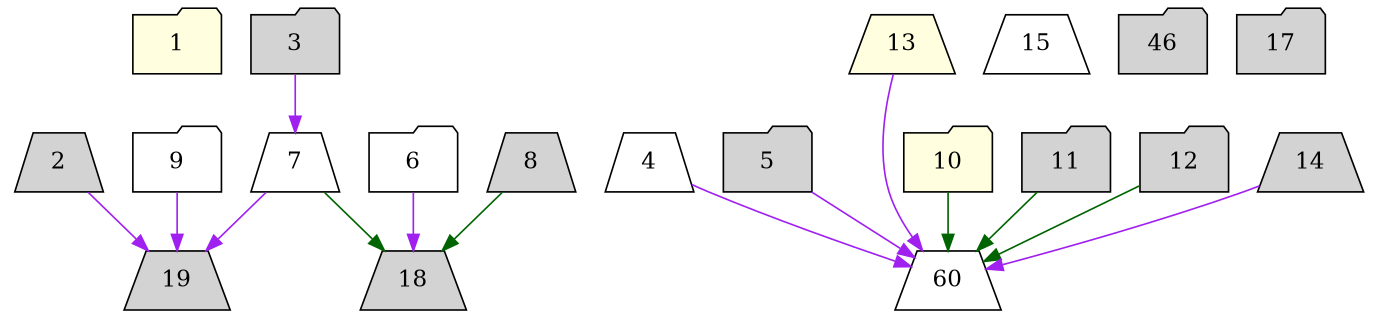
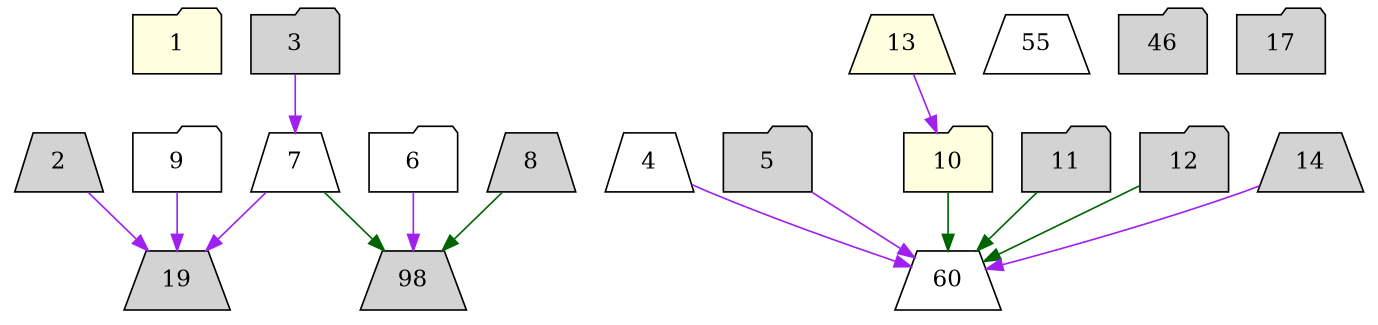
node "15": label "15" -> "55"
edge "13" -> "60": now "13" -> "10"
node "18": label "18" -> "98"
